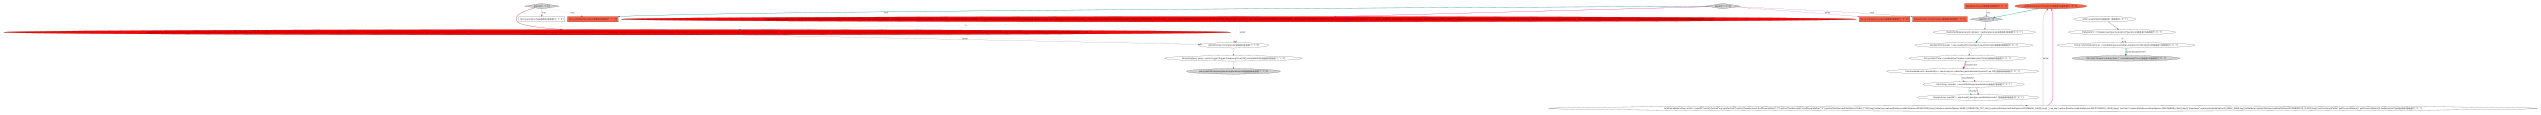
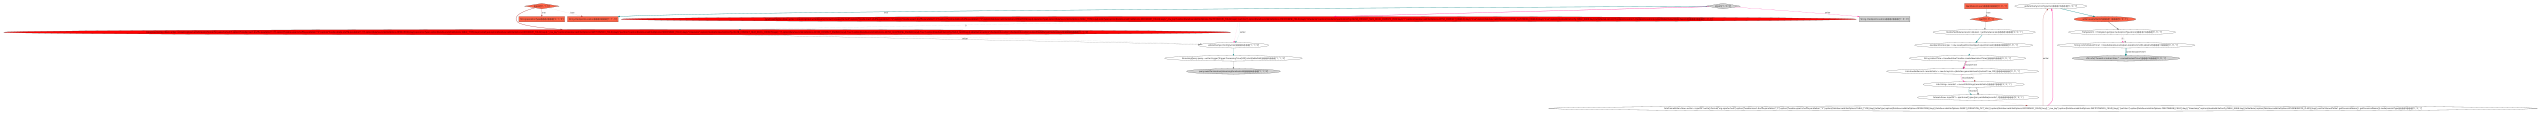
node "stream['0', '1', '0']": fillcolor lightgray -> tomato
node "updateHiveSyncConfig(writer)@@@10@@@['0', '0', '1']": fillcolor tomato -> white
edge "updateHiveSyncConfig(writer)@@@10@@@['0', '0', '1']" -> "insert['0', '0', '1']": now "updateHiveSyncConfig(writer)@@@10@@@['0', '0', '1']" -> "writer.save(tablePath)@@@11@@@['0', '0', '1']"
node "String operationType@@@2@@@['0', '1', '0']": fillcolor white -> tomato
node "String checkpointLocation@@@2@@@['1', '0', '0']": fillcolor tomato -> lightgray
node "Dataset<Row> streamingInput@@@2@@@['1', '0', '0']": removed
node "insert['0', '0', '1']": fillcolor lightgray -> tomato
node "writer.save(tablePath)@@@11@@@['0', '0', '1']": fillcolor white -> tomato
